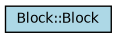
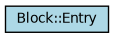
node "Block::Block": label "Block::Block" -> "Block::Entry"
